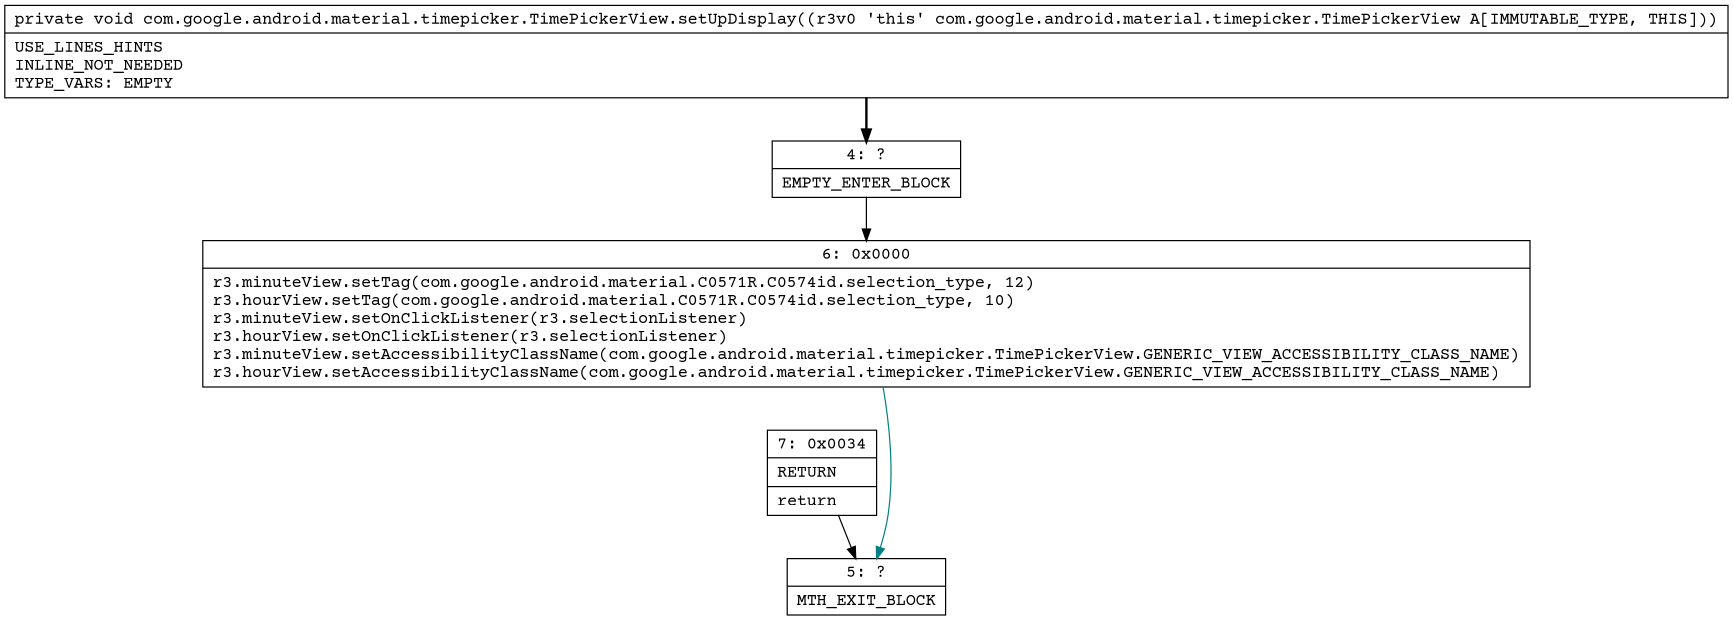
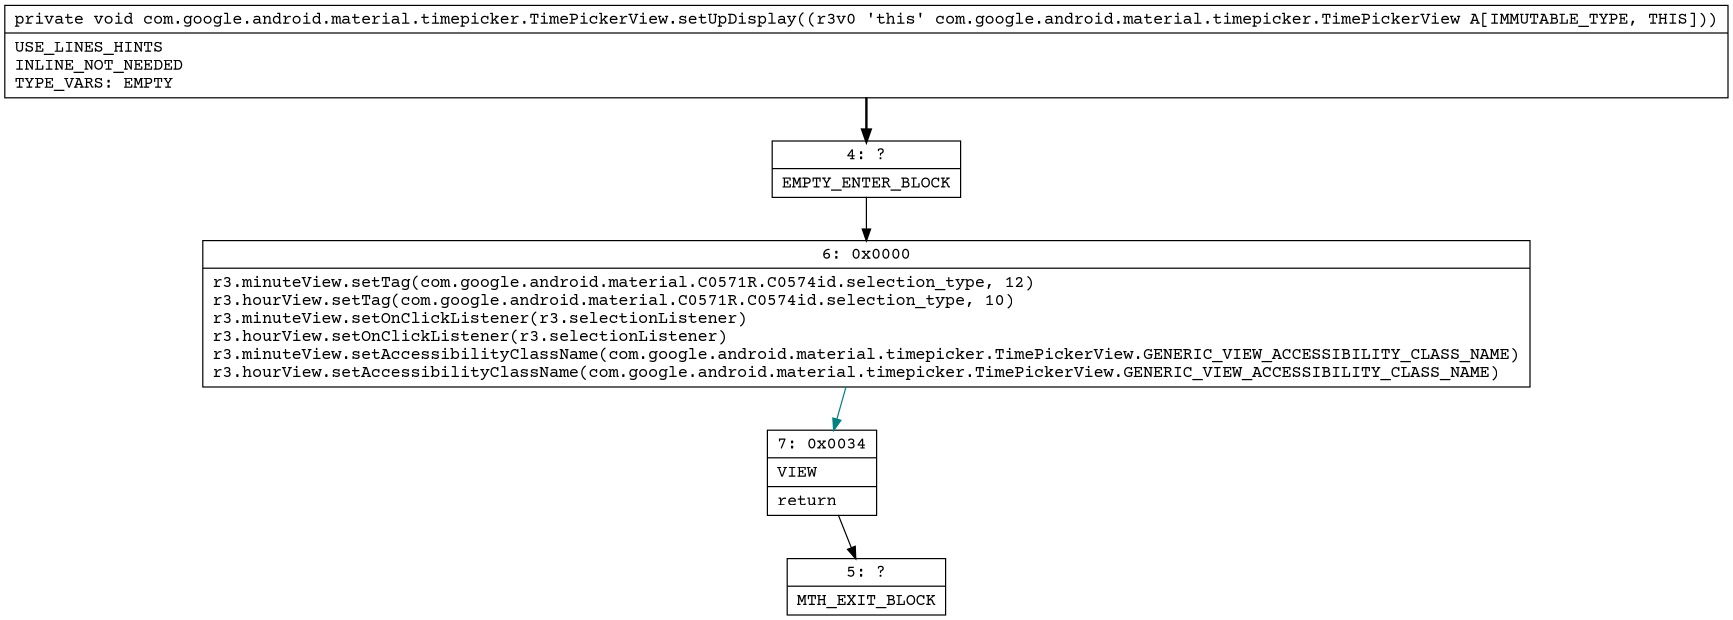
edge "6: 0x0000" -> "5: ?": now "6: 0x0000" -> "7: 0x0034"
node "7: 0x0034": text "RETURN" -> "VIEW"
